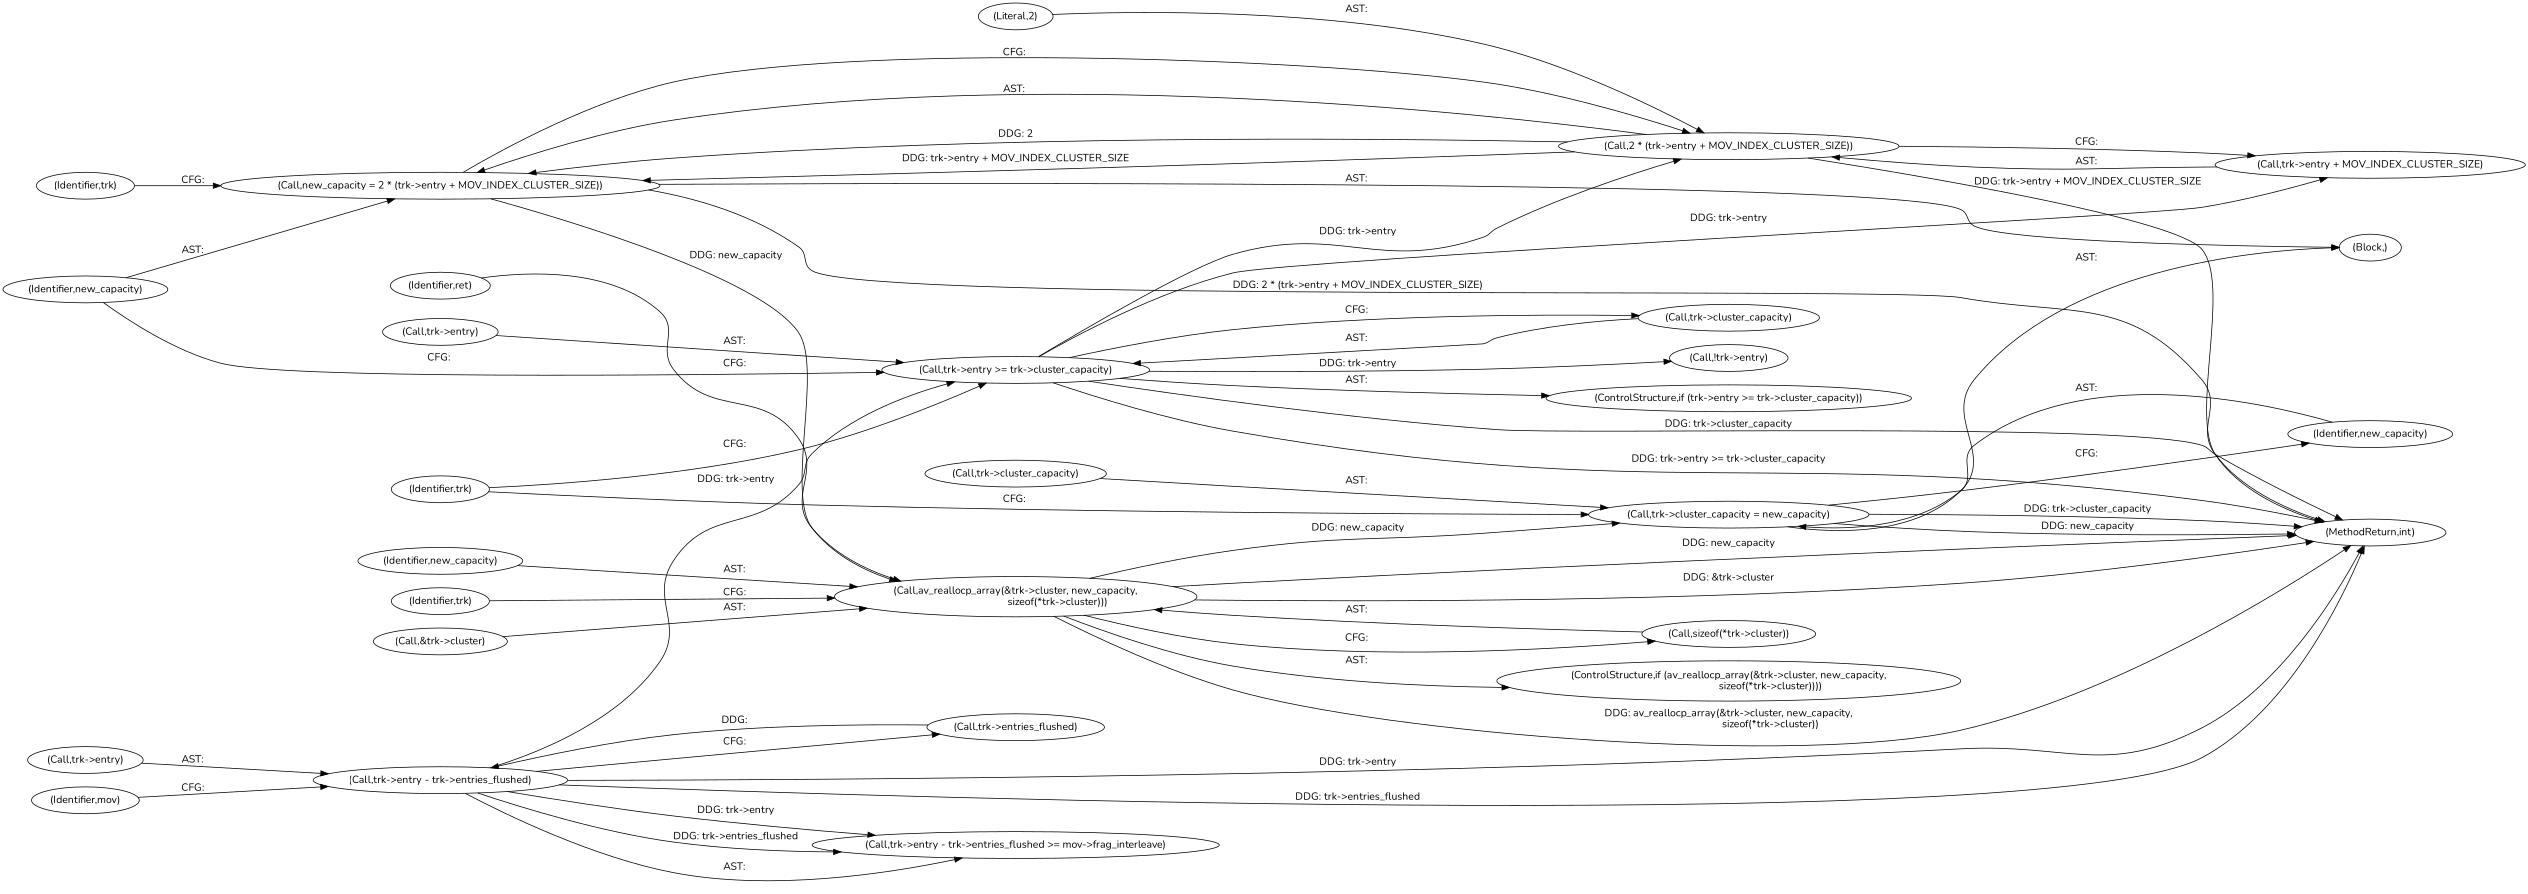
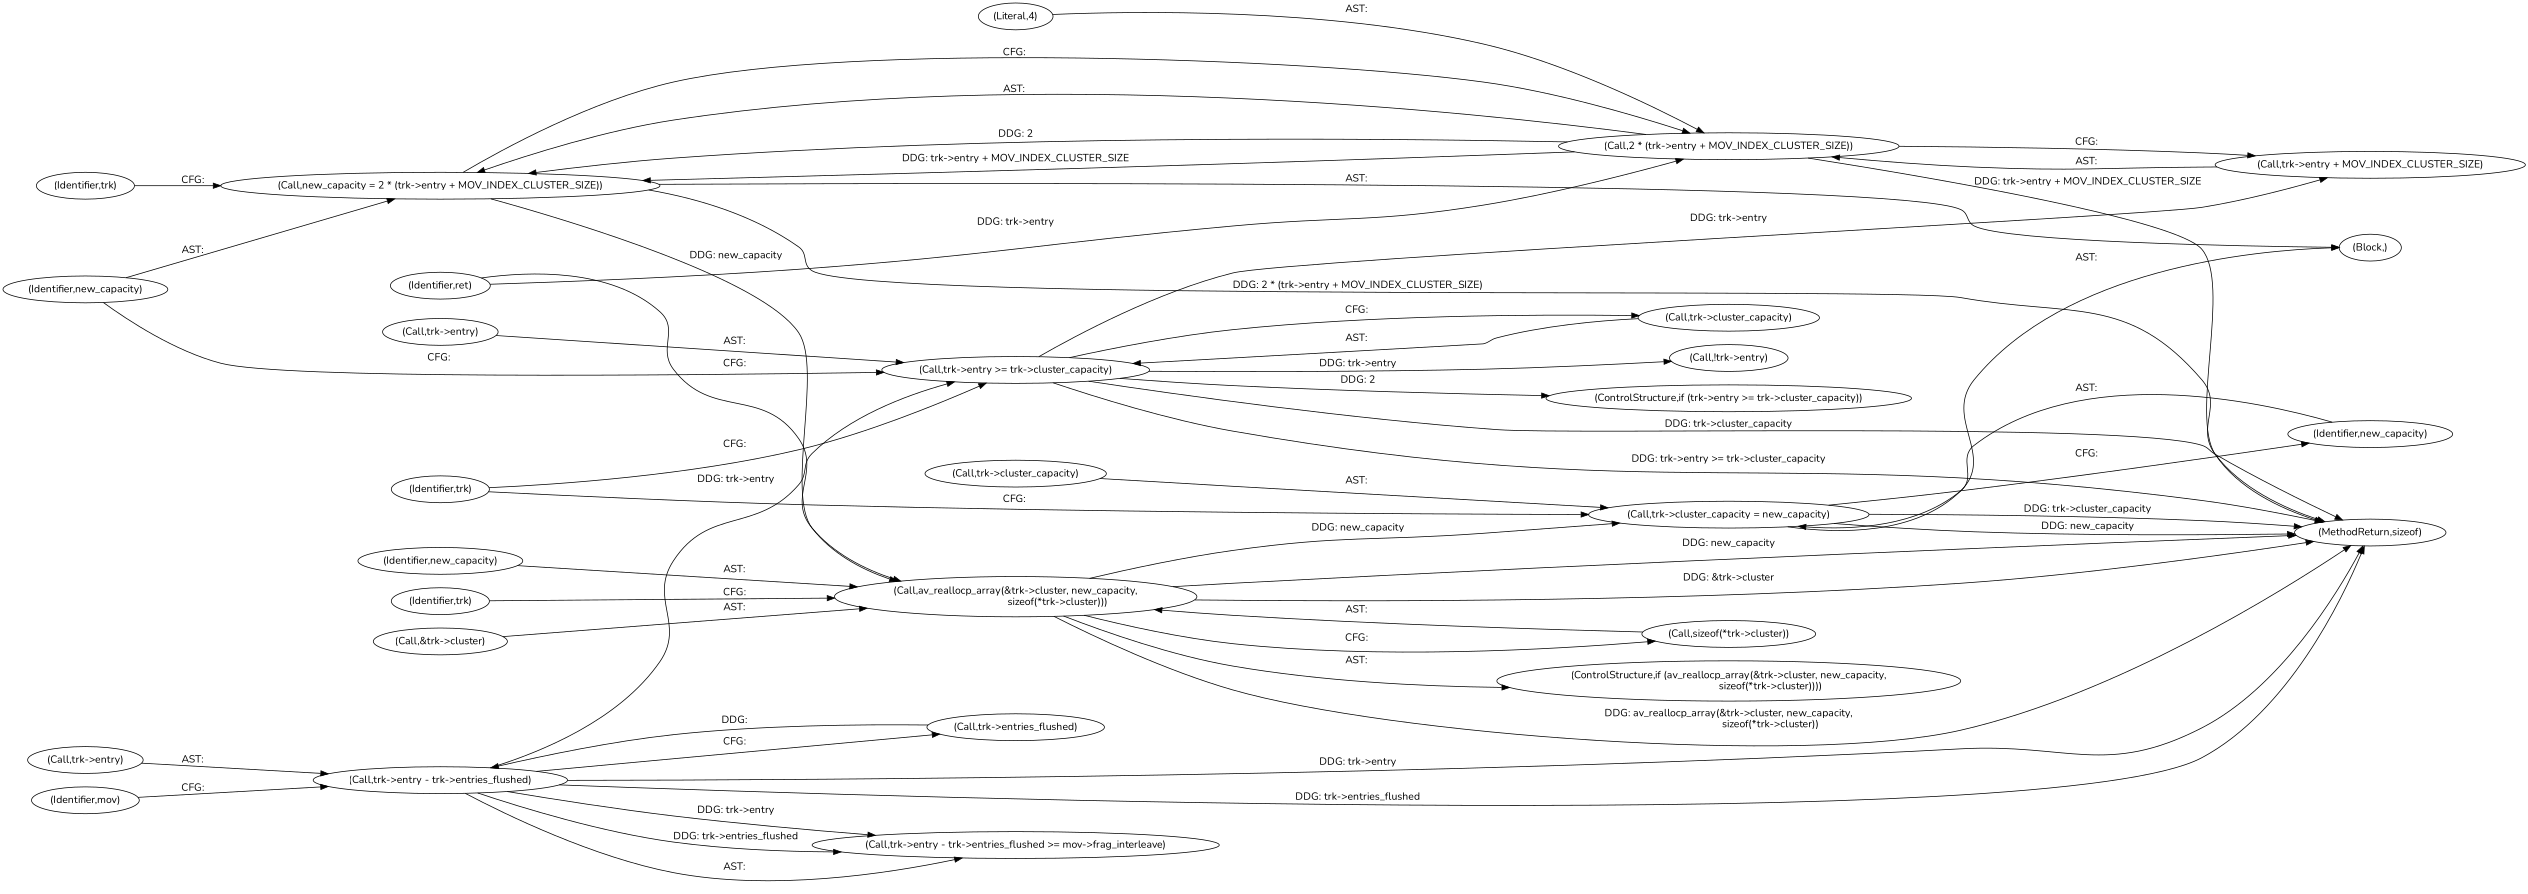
node "(Literal,2)": label "(Literal,2)" -> "(Literal,4)"
edge "(Call,trk->entry >= trk->cluster_capacity)" -> "(Call,2 * (trk->entry + MOV_INDEX_CLUSTER_SIZE))": now "(Identifier,ret)" -> "(Call,2 * (trk->entry + MOV_INDEX_CLUSTER_SIZE))"
edge "(Call,trk->entry >= trk->cluster_capacity)" -> "(ControlStructure,if (trk->entry >= trk->cluster_capacity))": label "AST: " -> "DDG: 2"
node "(MethodReturn,int)": label "(MethodReturn,int)" -> "(MethodReturn,sizeof)"
